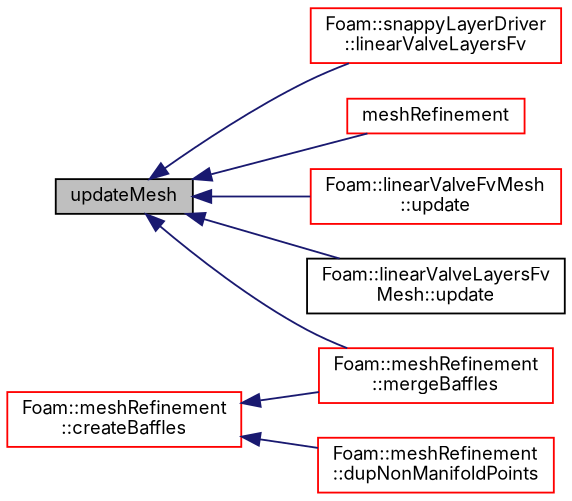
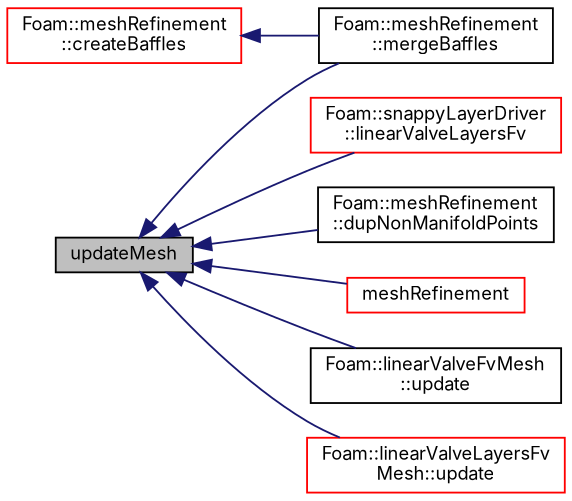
node "Foam::linearValveFvMesh ::update": color red -> black
node "Foam::linearValveLayersFv Mesh::update": color black -> red
node "Foam::meshRefinement ::mergeBaffles": color red -> black
edge "Foam::meshRefinement ::dupNonManifoldPoints" -> "Foam::meshRefinement ::createBaffles": now "Foam::meshRefinement ::dupNonManifoldPoints" -> "updateMesh"
node "Foam::meshRefinement ::dupNonManifoldPoints": color red -> black
